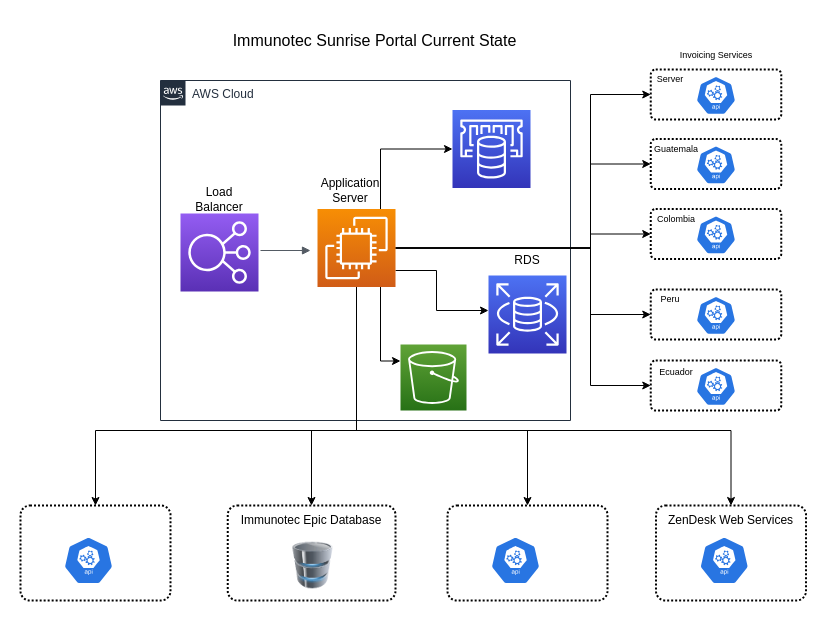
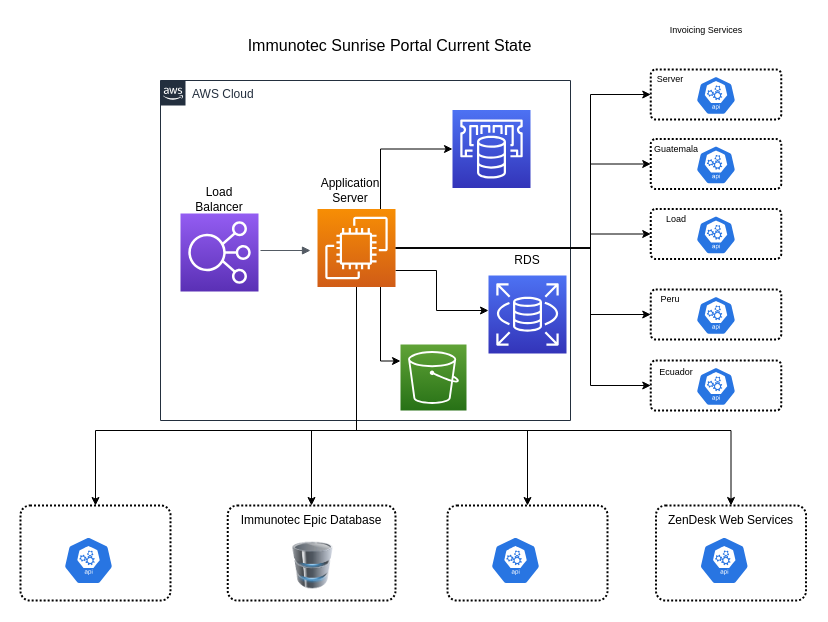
node "Immunotec Sunrise Portal Current State": moved (375, 41) -> (390, 46)
node "Invoicing Services": moved (716, 56) -> (706, 31)
node "Colombia": label "Colombia" -> "Load"
